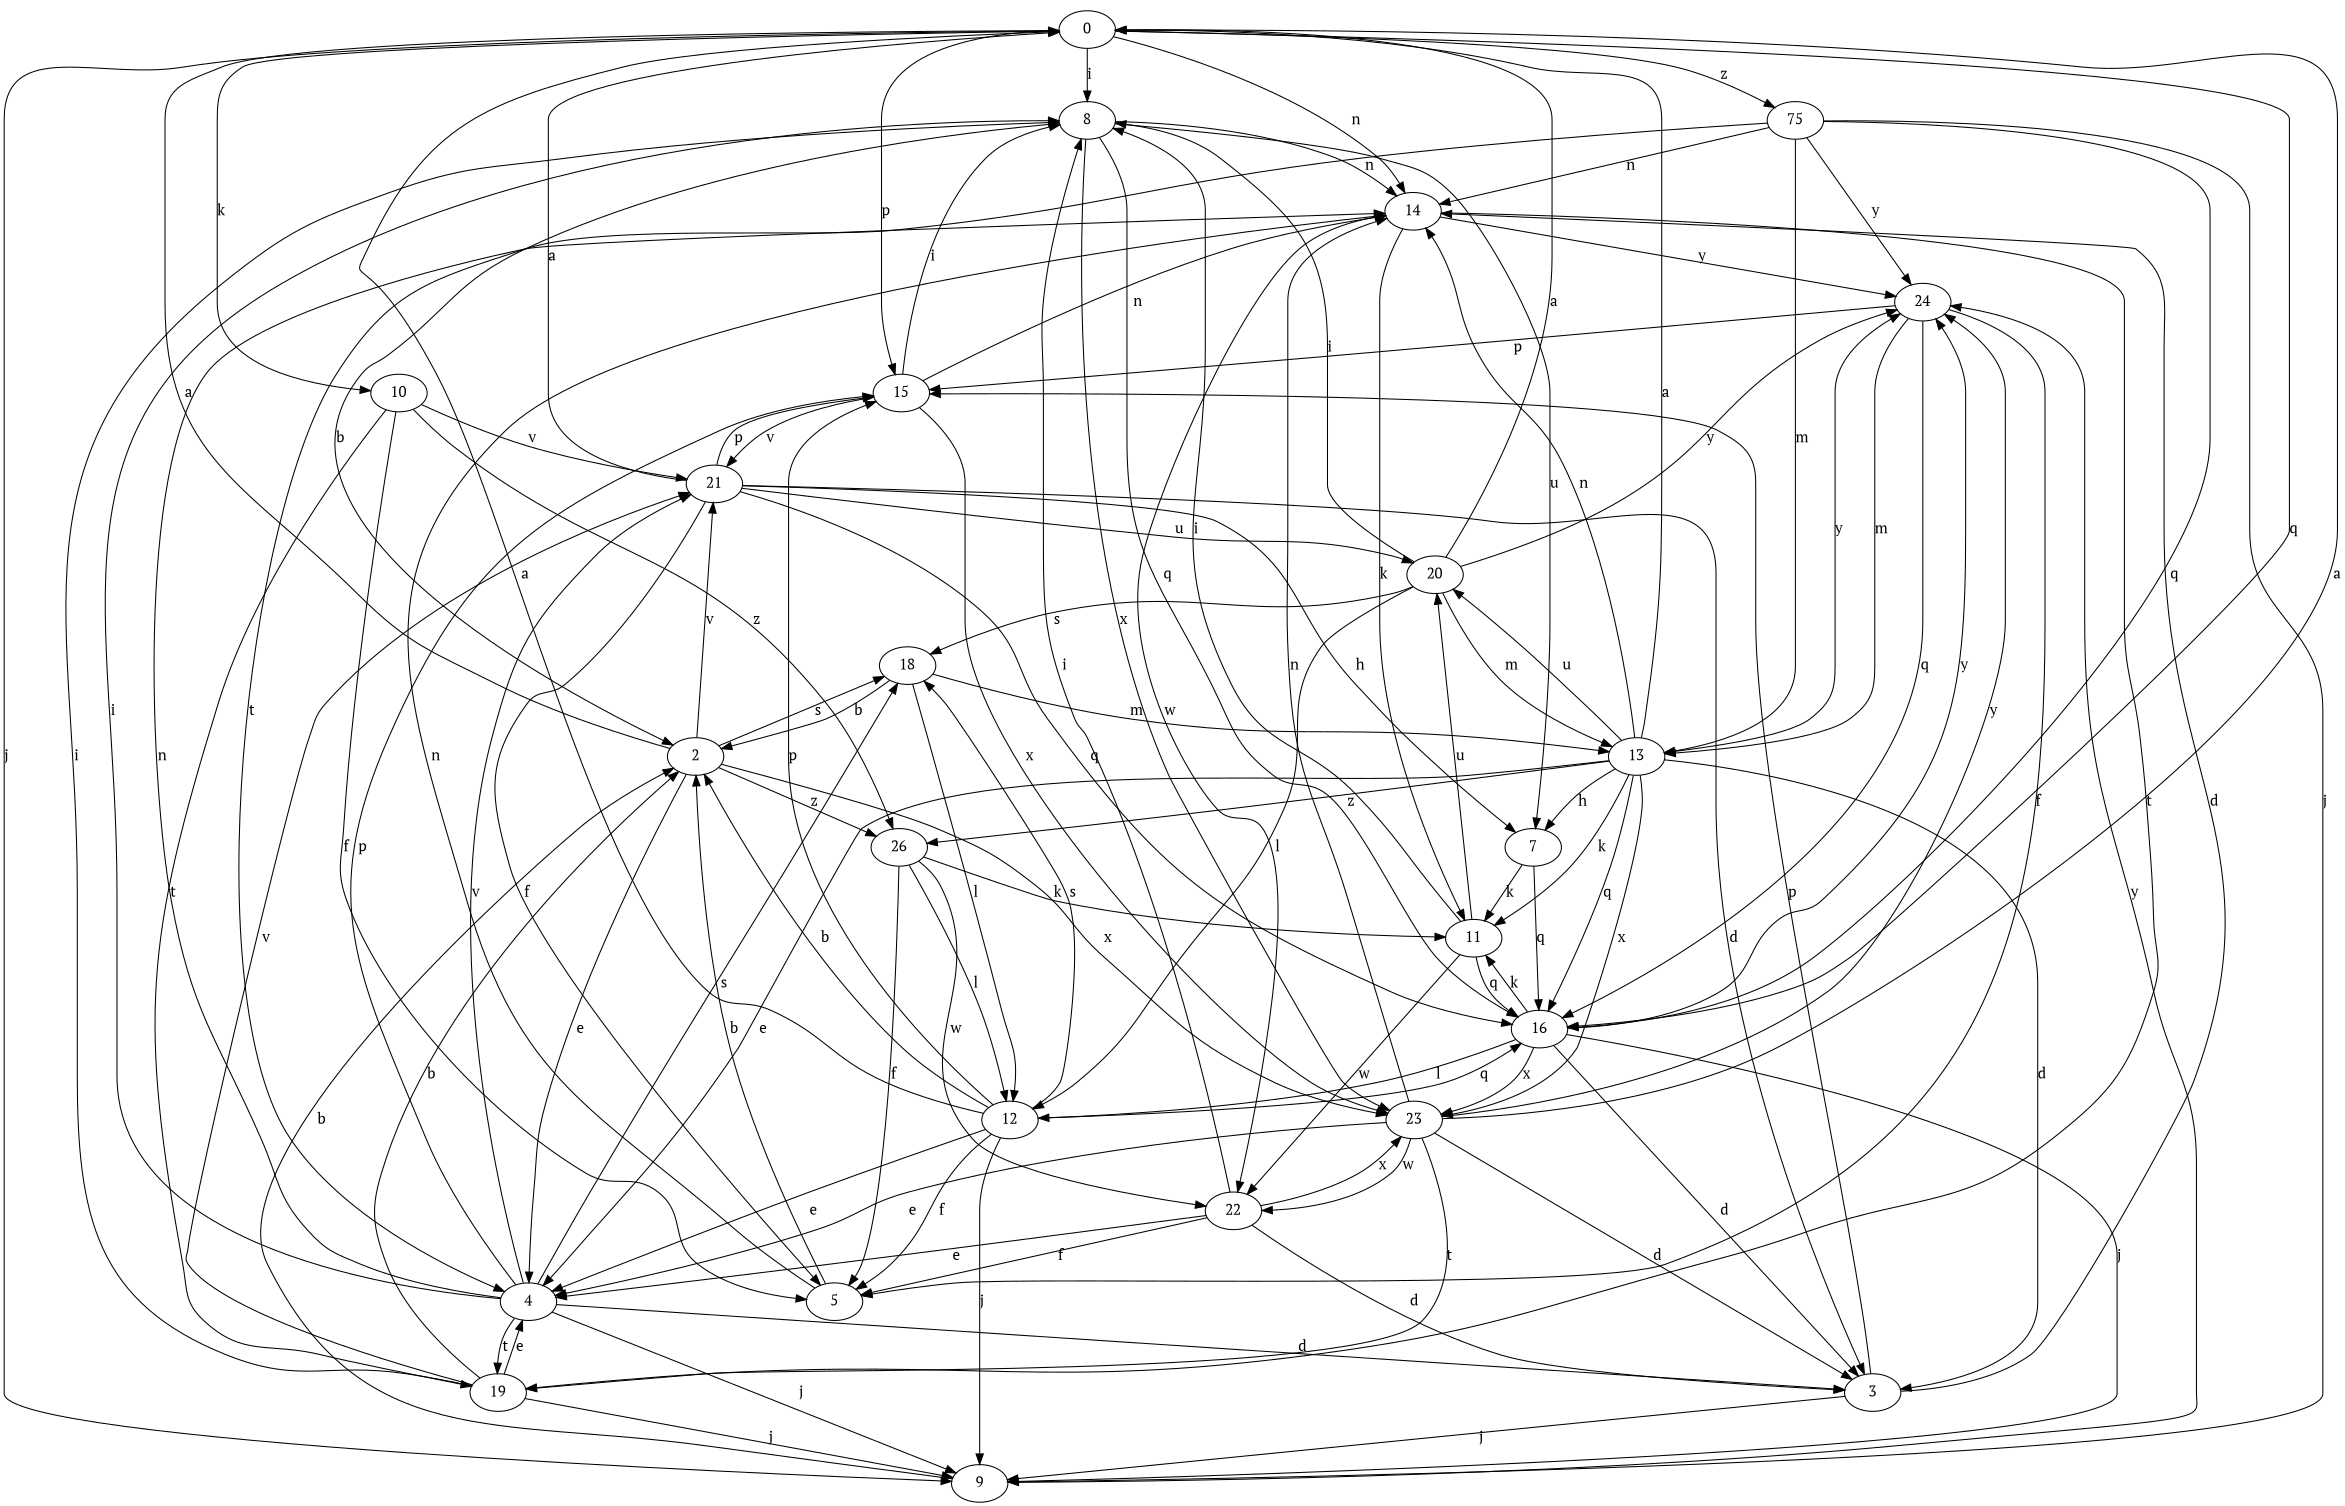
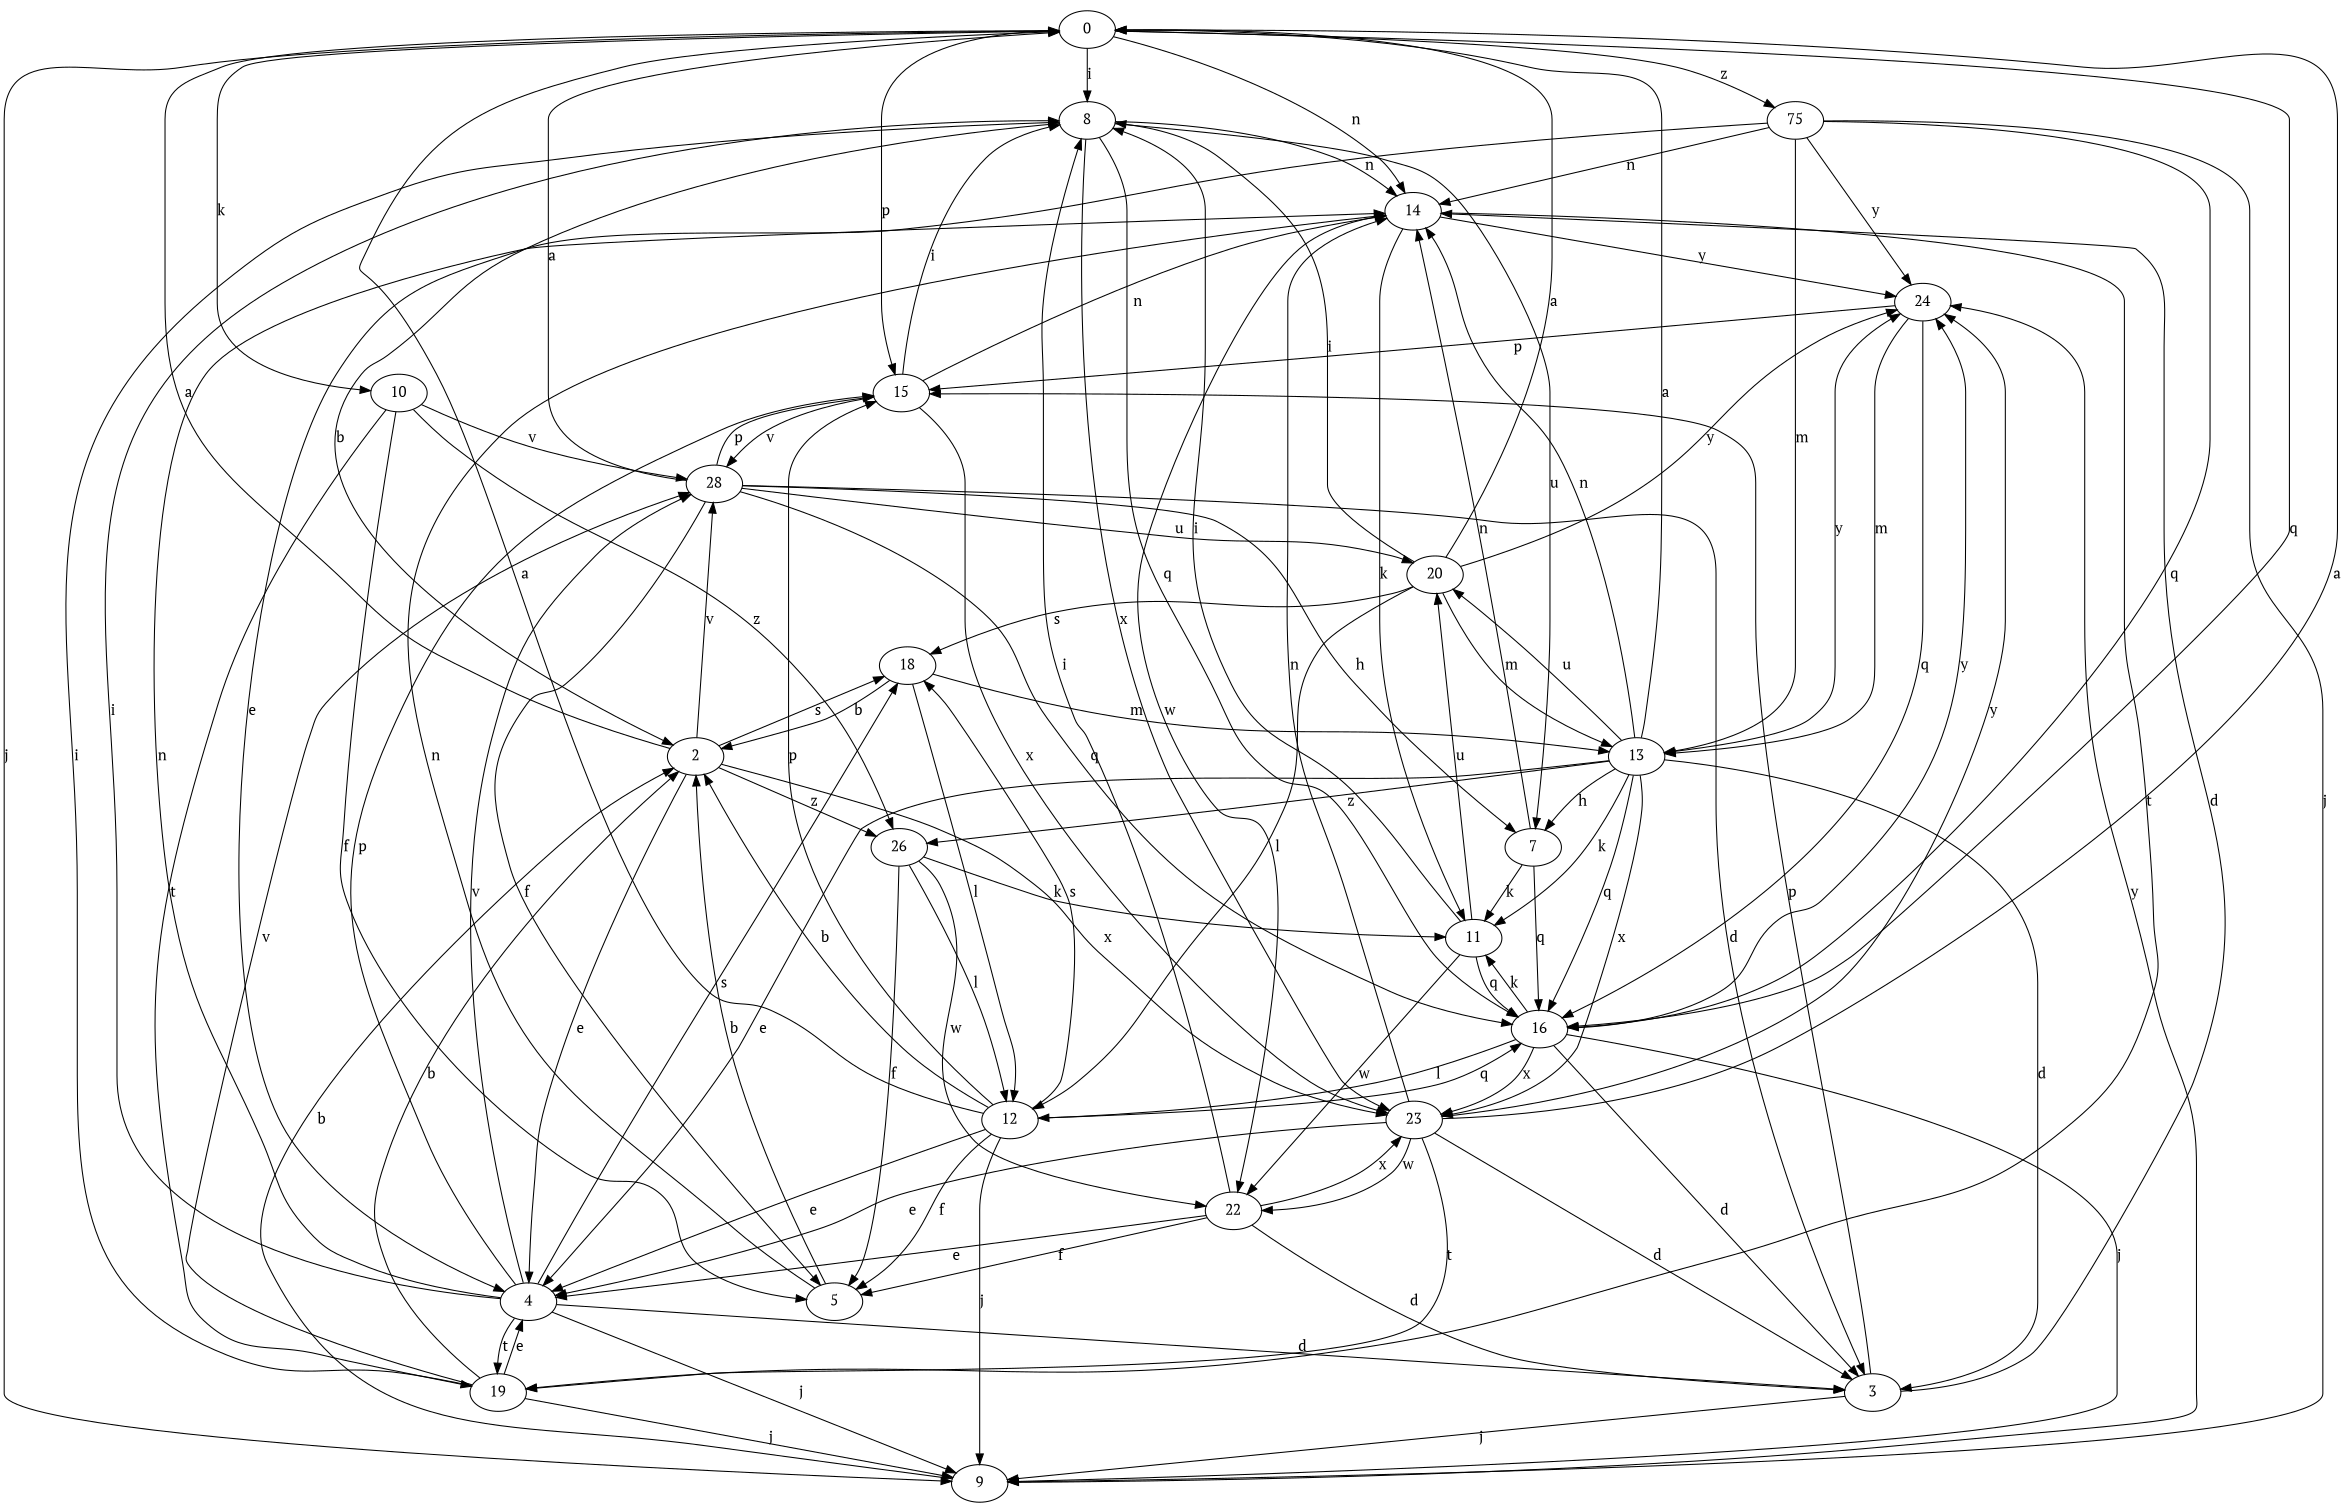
node "21": label "21" -> "28"
edge "7" -> "14": added, label "n"
edge "75" -> "4": label "t" -> "e"
edge "24" -> "5": removed, label "f"
